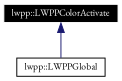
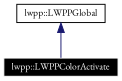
edge "lwpp::LWPPGlobal" -> "lwpp::LWPPColorActivate": reversed
